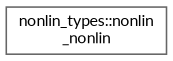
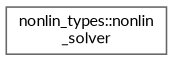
node "nonlin_types::nonlin _nonlin": label "nonlin_types::nonlin _nonlin" -> "nonlin_types::nonlin _solver"
